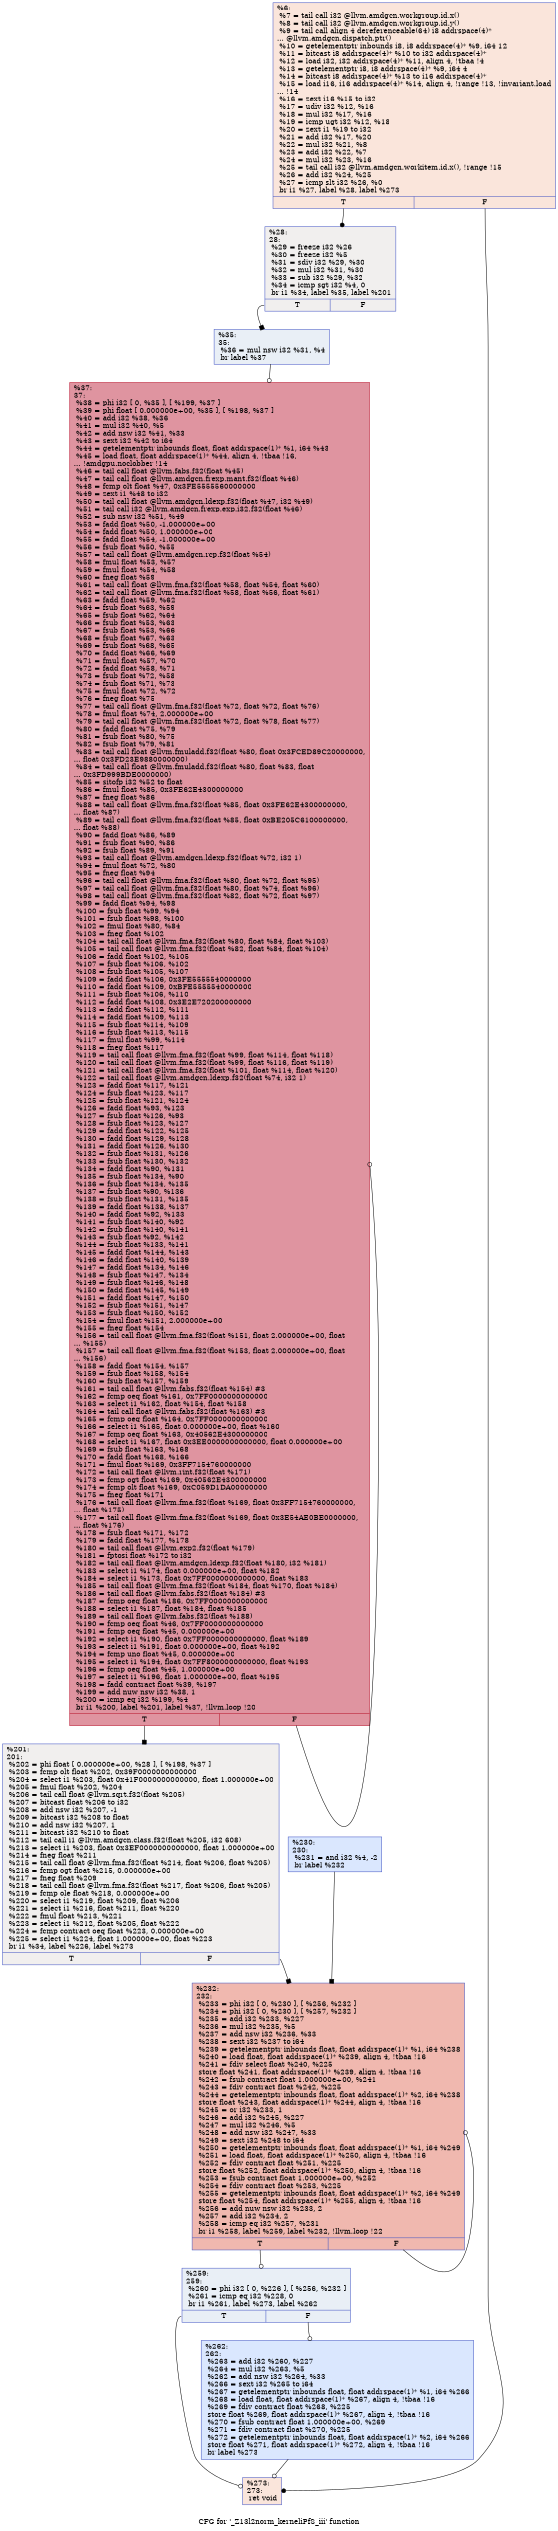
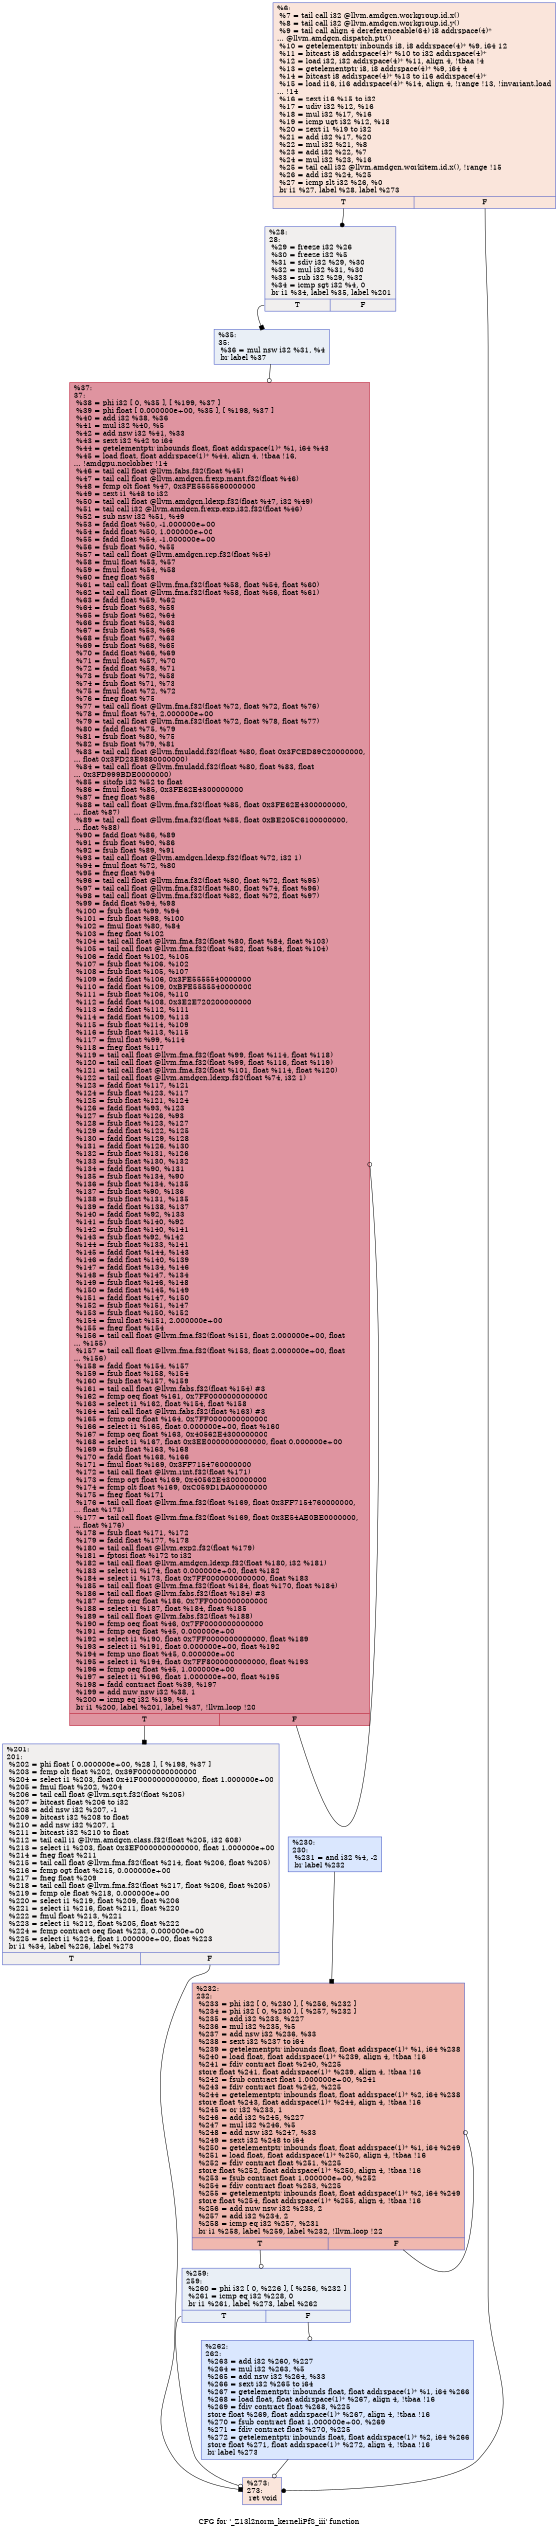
edge "%201:" -> "%232:": now "%201:" -> "%273:"
node "%232:": text "%241 = fdiv select float %240, %225" -> "%241 = fdiv contract float %240, %225"
node "%262:": text "%262 = add nsw i32 %264, %33" -> "%265 = add nsw i32 %264, %33"
